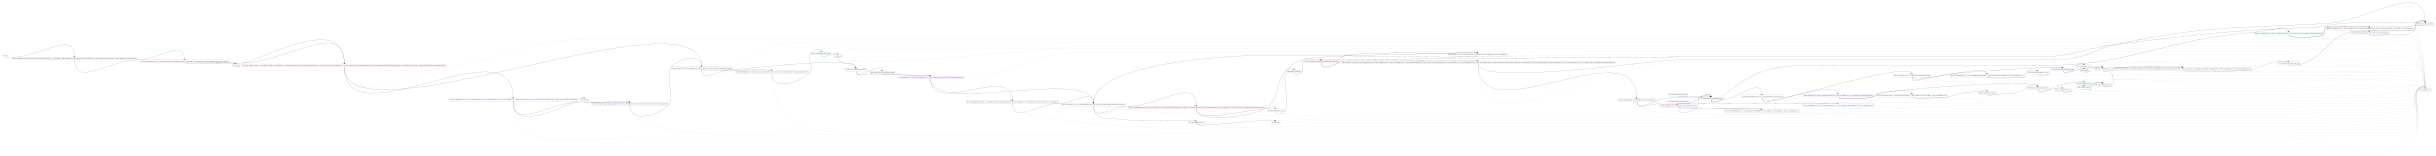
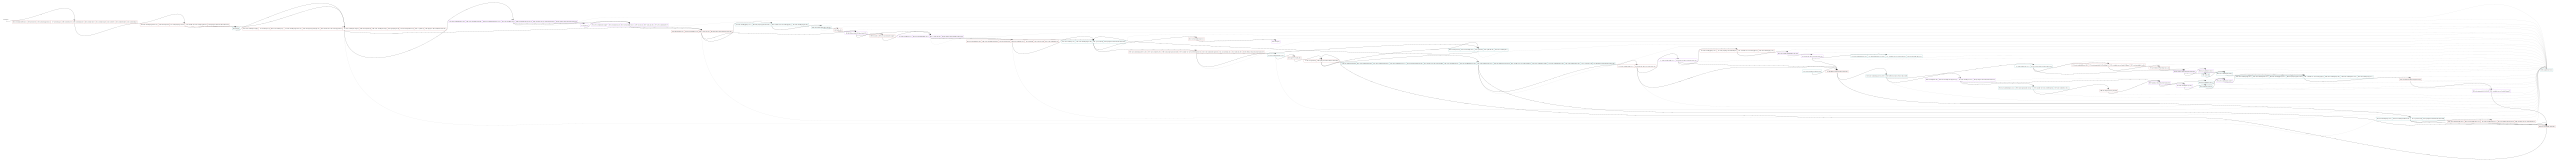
node "343: call-0:0[v40,'isPlainObject',v41,v38]": added
